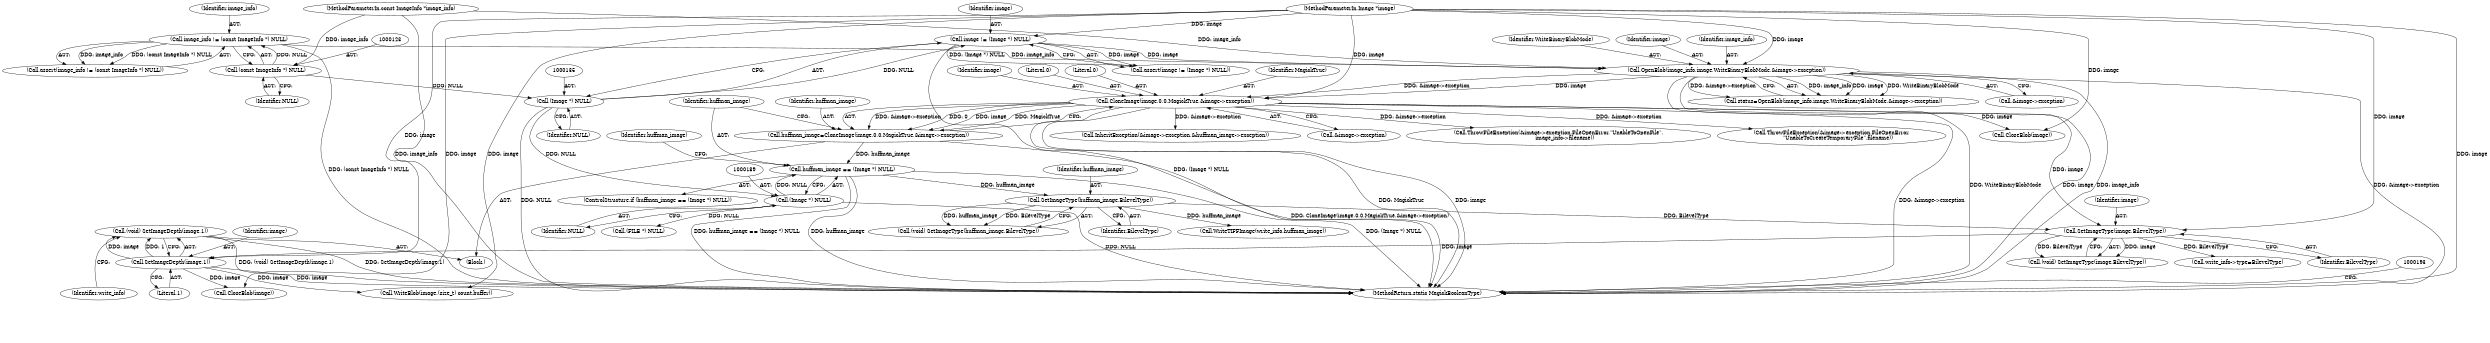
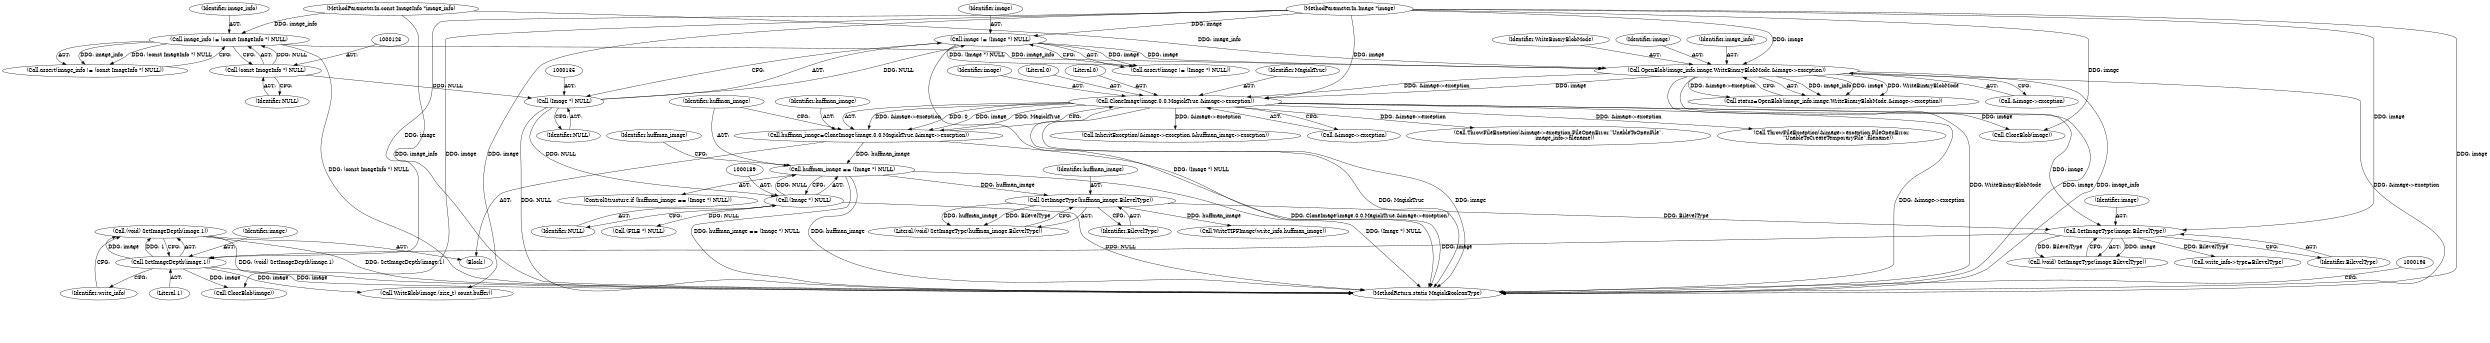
edge "(MethodParameterIn,const ImageInfo *image_info)" -> "(Call,(const ImageInfo *) NULL)": now "(MethodParameterIn,const ImageInfo *image_info)" -> "(Call,image_info != (const ImageInfo *) NULL)"
edge "(Call,assert(image_info != (const ImageInfo *) NULL))" -> "(Call,image_info != (const ImageInfo *) NULL)": label "AST: " -> "CFG: "
node "(Call,(void) SetImageType(huffman_image,BilevelType))": label "(Call,(void) SetImageType(huffman_image,BilevelType))" -> "(Literal,(void) SetImageType(huffman_image,BilevelType))"
edge "(Call,SetImageDepth(image,1))" -> "(Literal,1)": now "(Call,SetImageDepth(image,1))" -> "(Identifier,write_info)"
